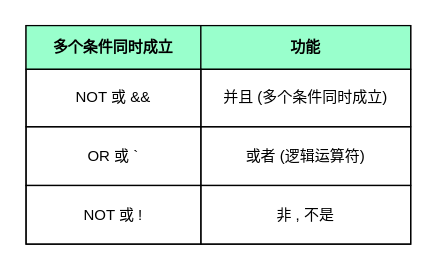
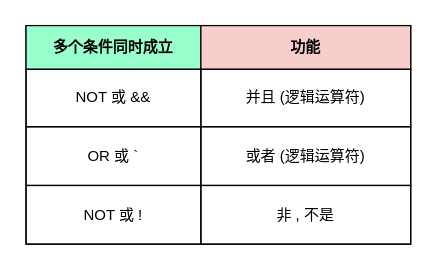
node "功能": fillcolor #99ffcc -> #f8cecc
node "并且 (多个条件同时成立)": label "并且 (多个条件同时成立)" -> "并且 (逻辑运算符)"
